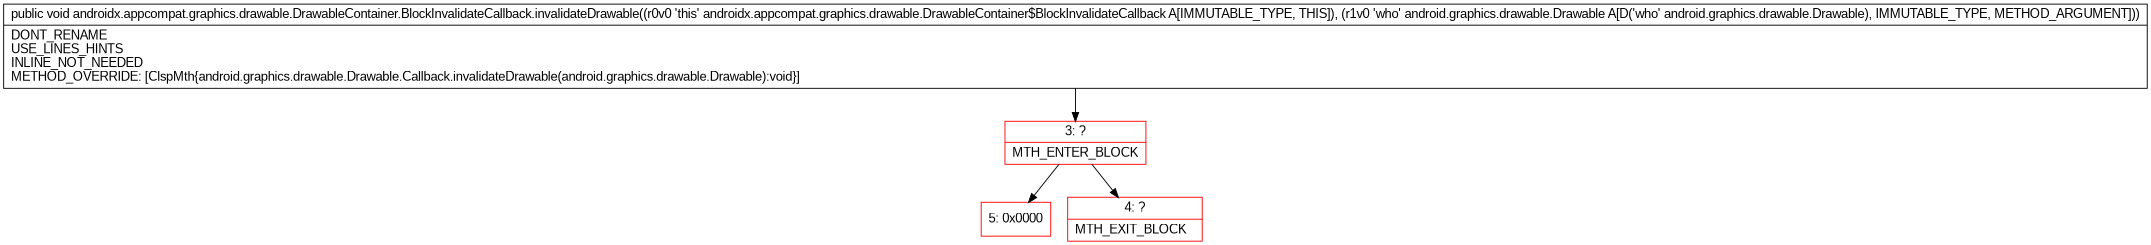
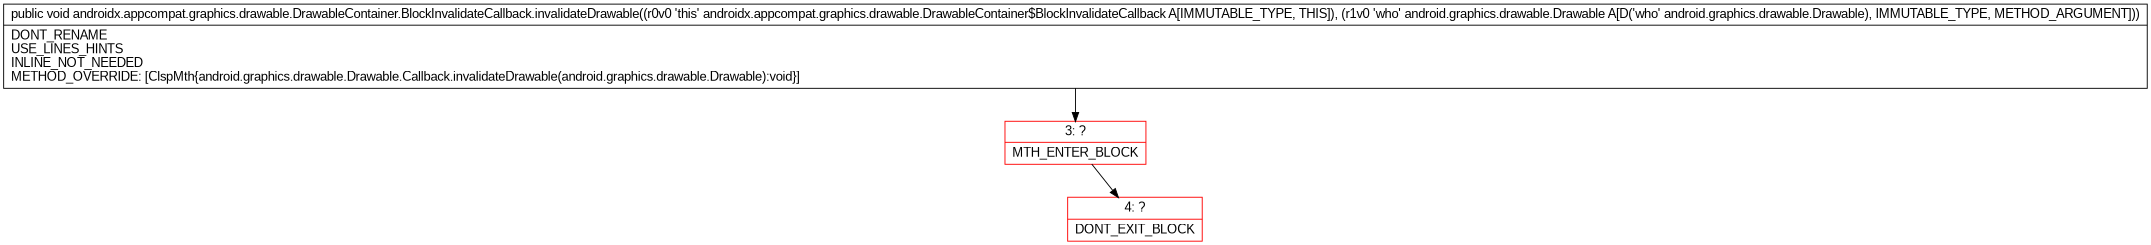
node "5: 0x0000": removed
node "4: ?": text "MTH_EXIT_BLOCK" -> "DONT_EXIT_BLOCK"
